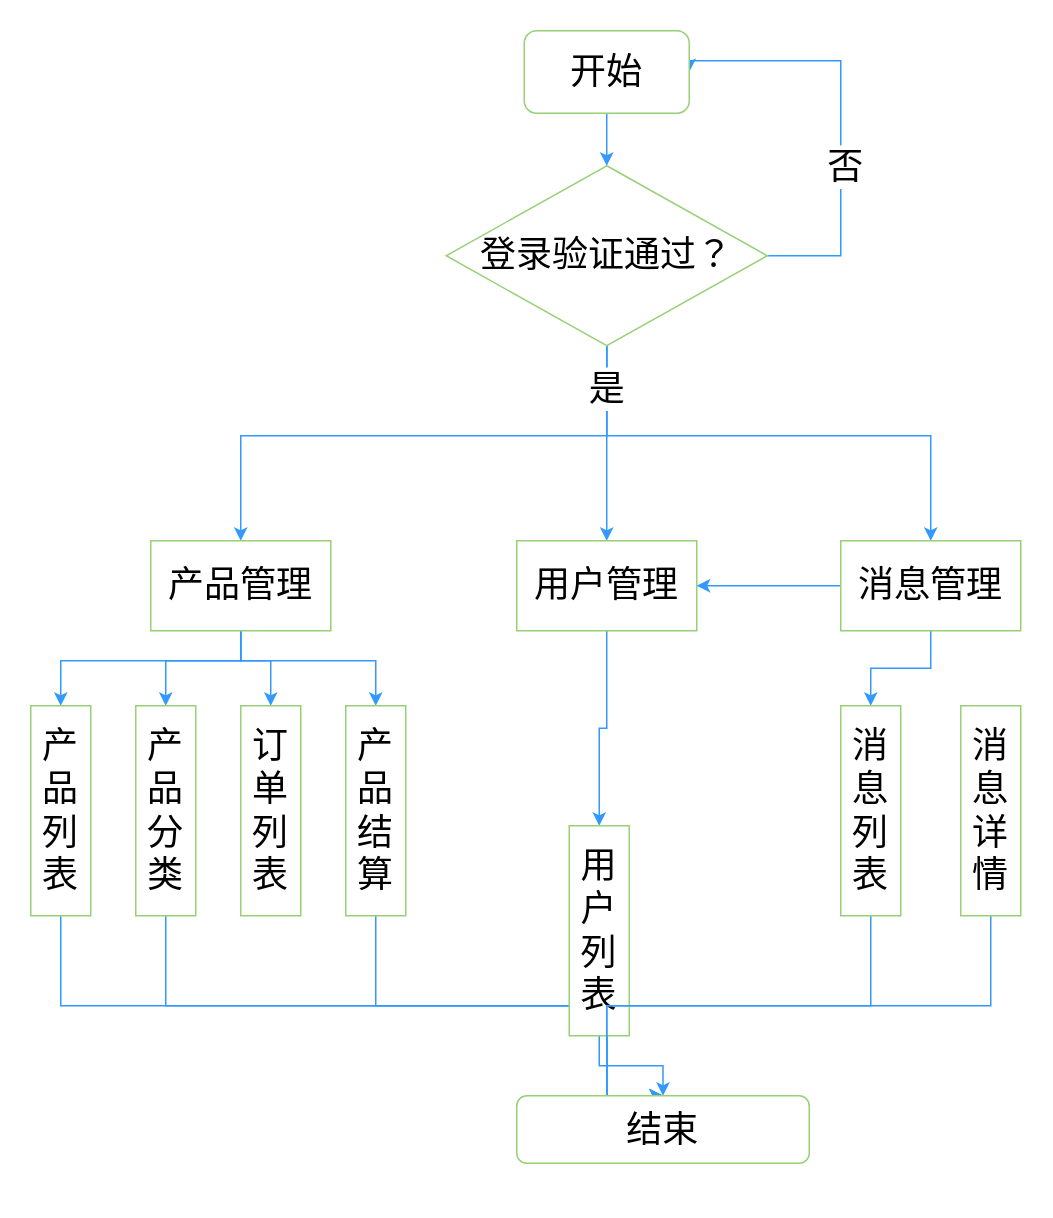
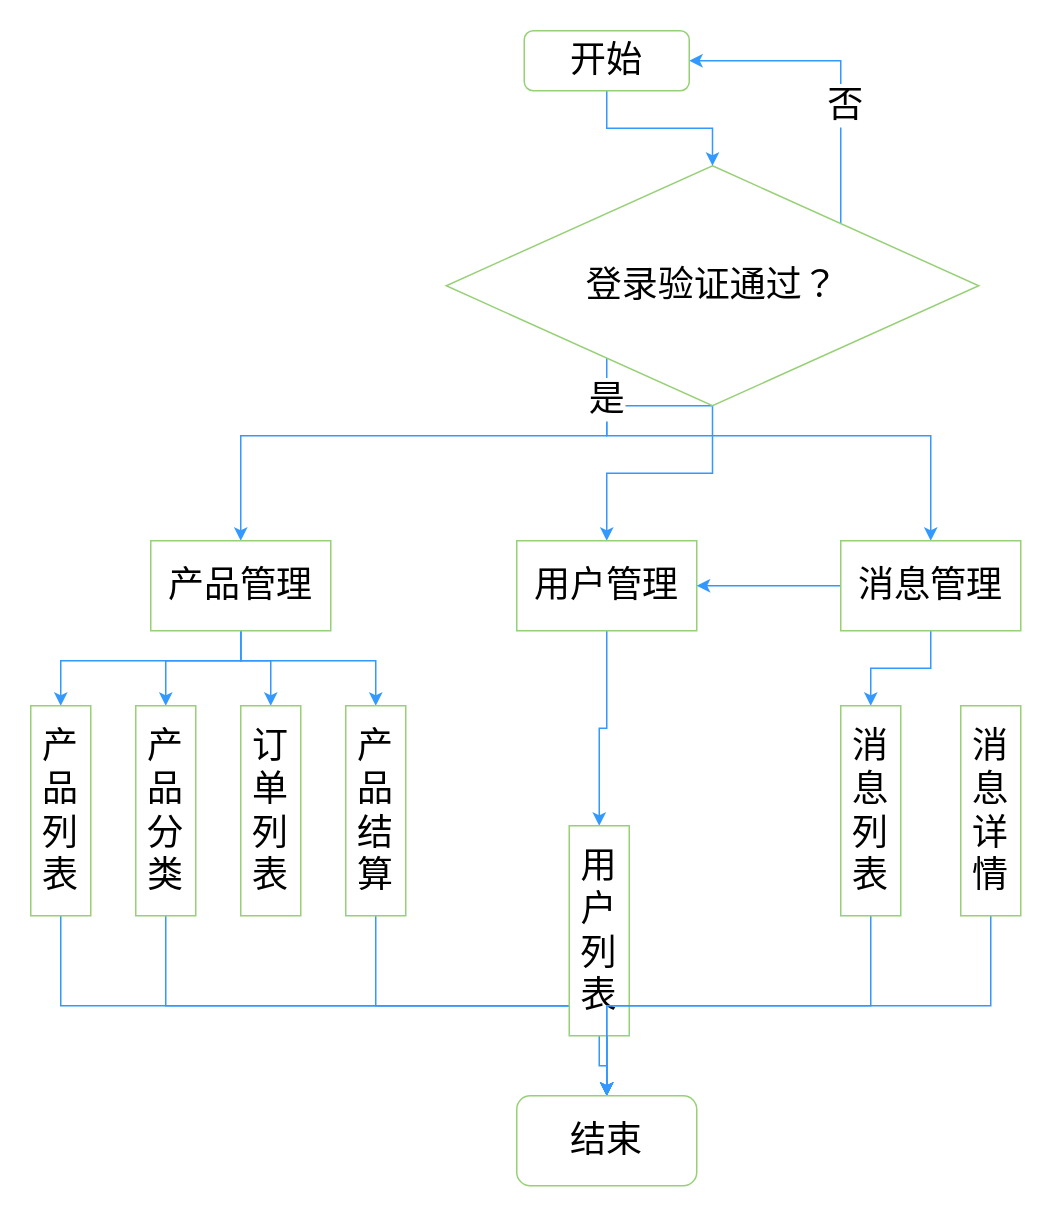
node "开始": size 165x83 -> 165x60
node "登录验证通过？": size 321x180 -> 533x240
node "结束": size 293x68 -> 180x90
